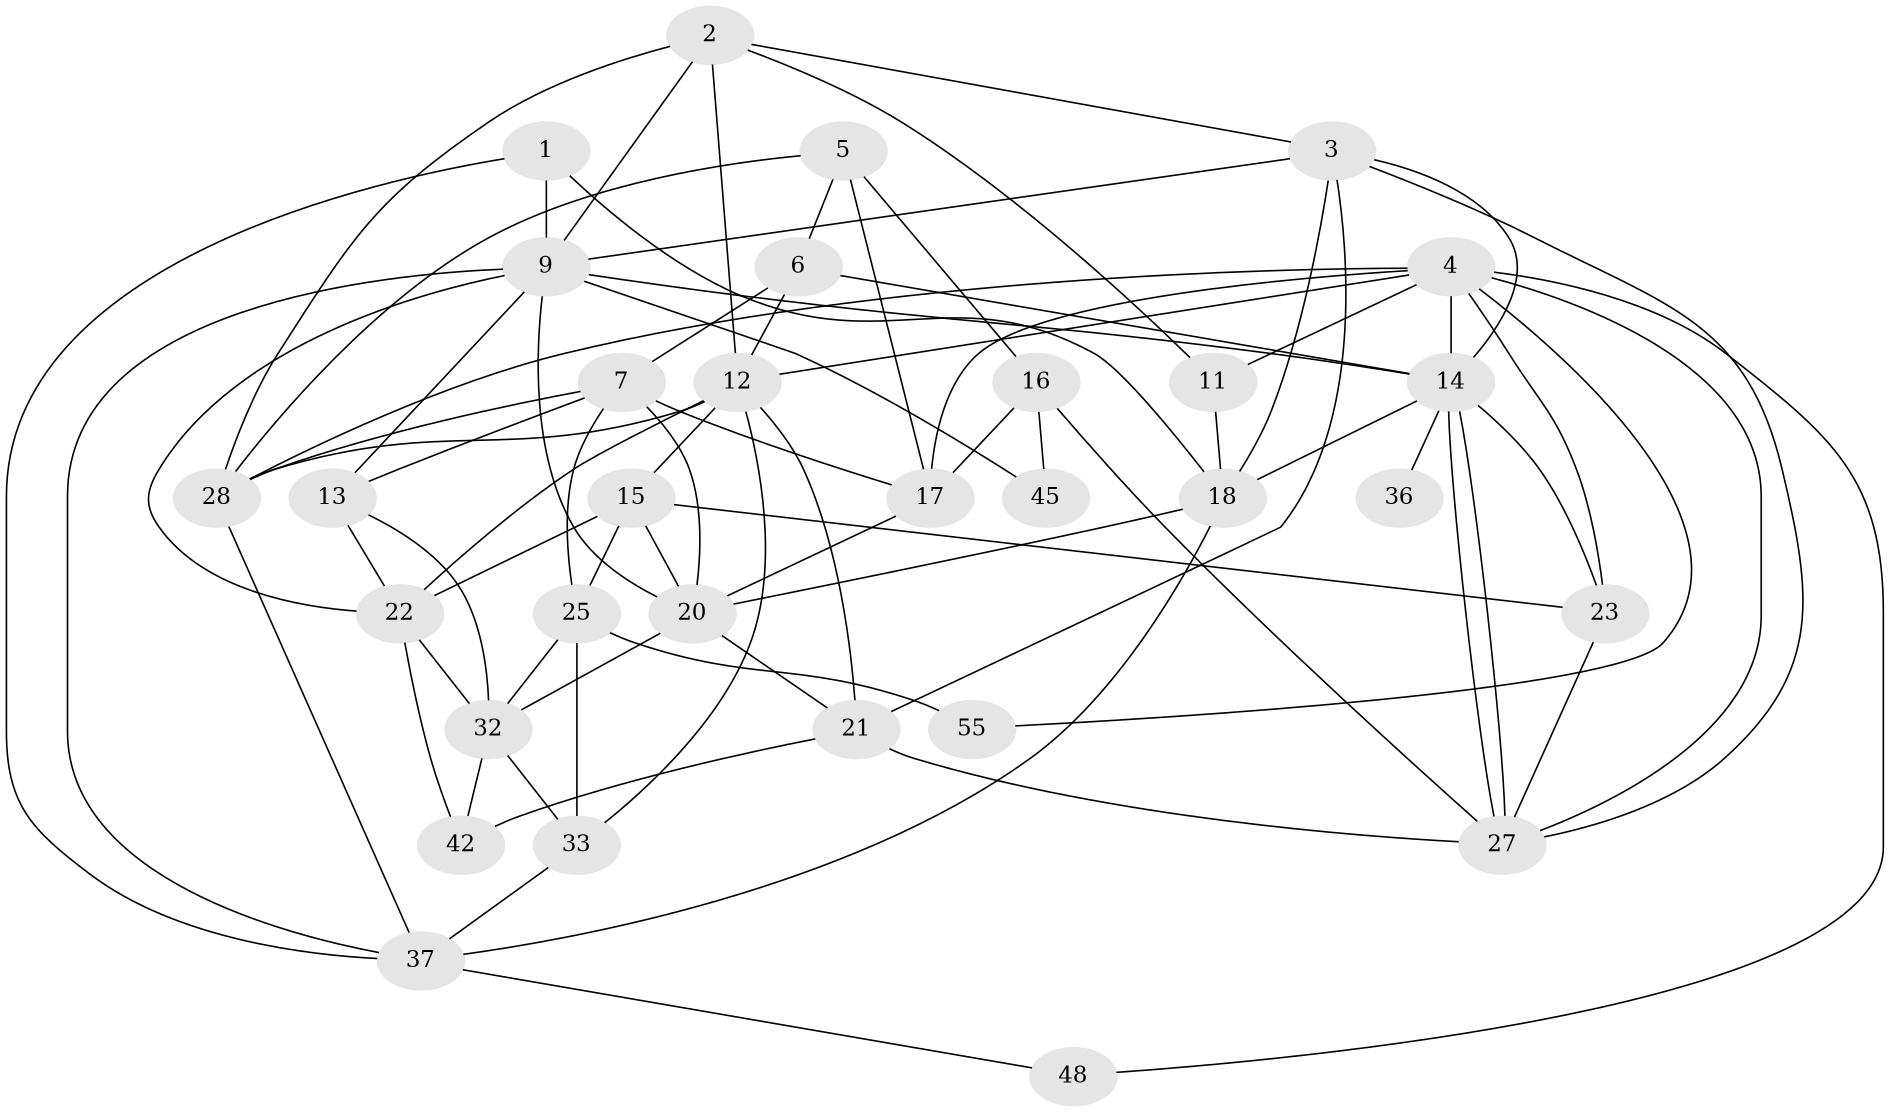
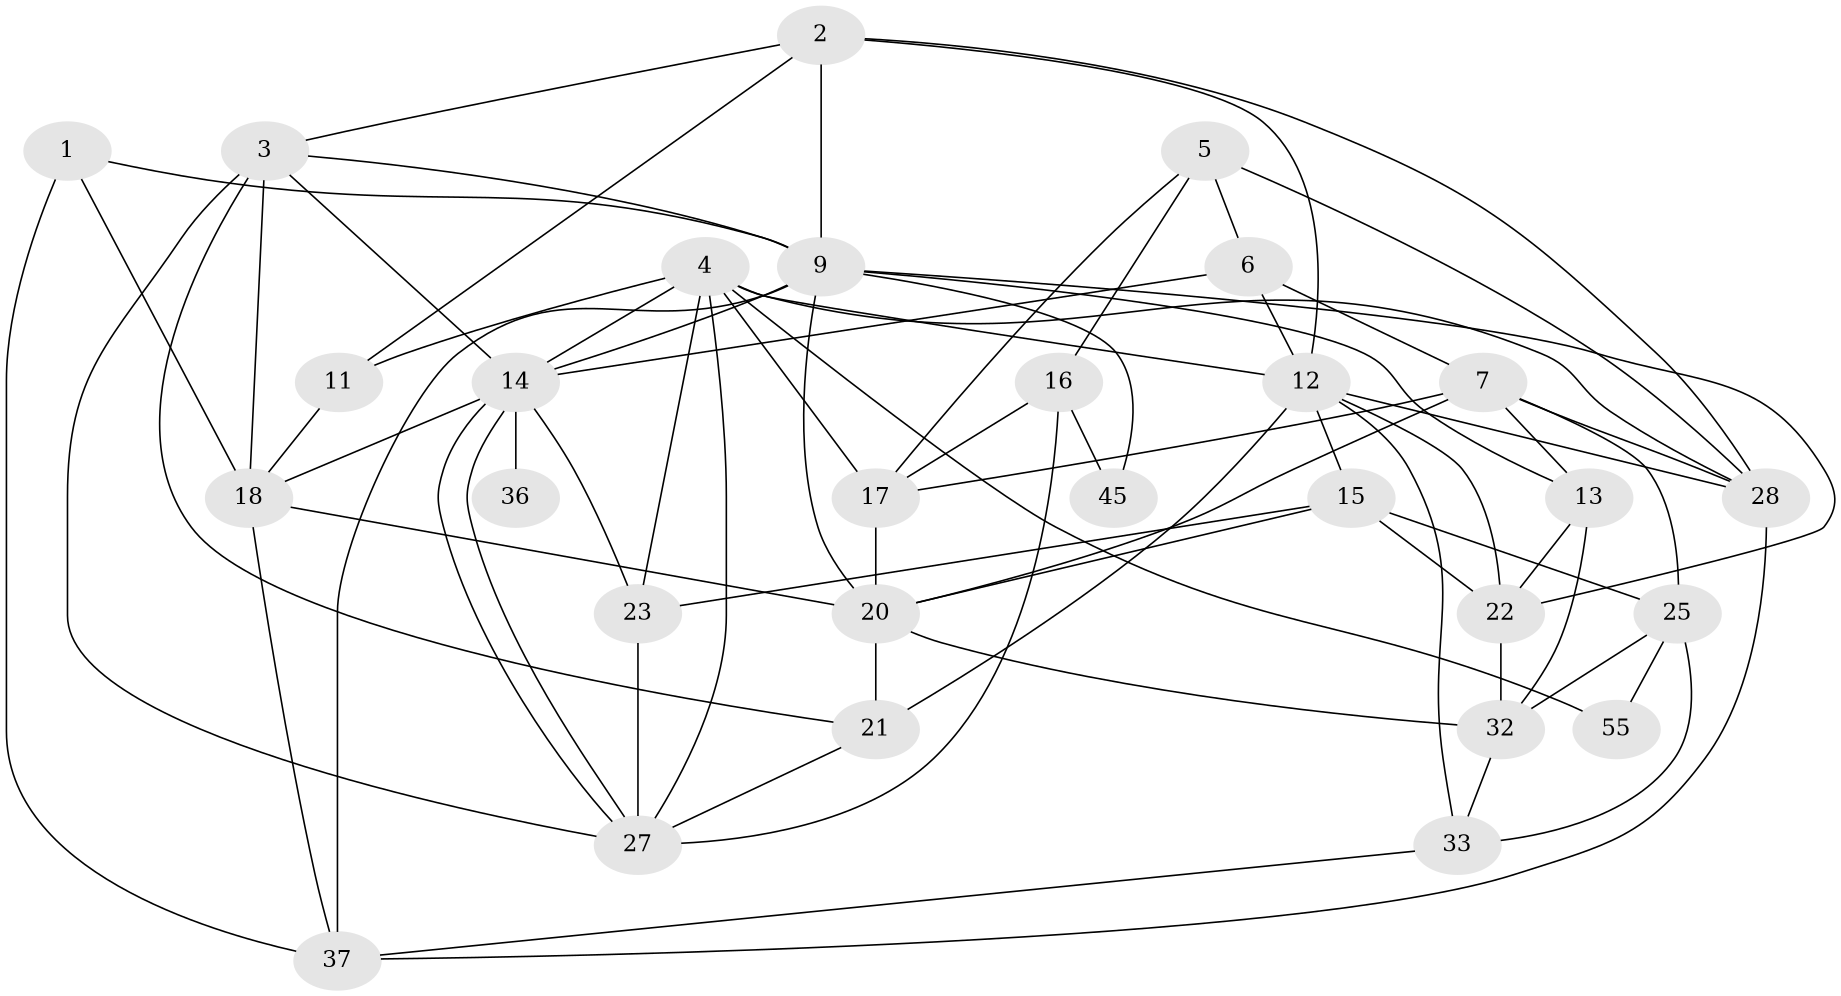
node "42": removed
node "48": removed
